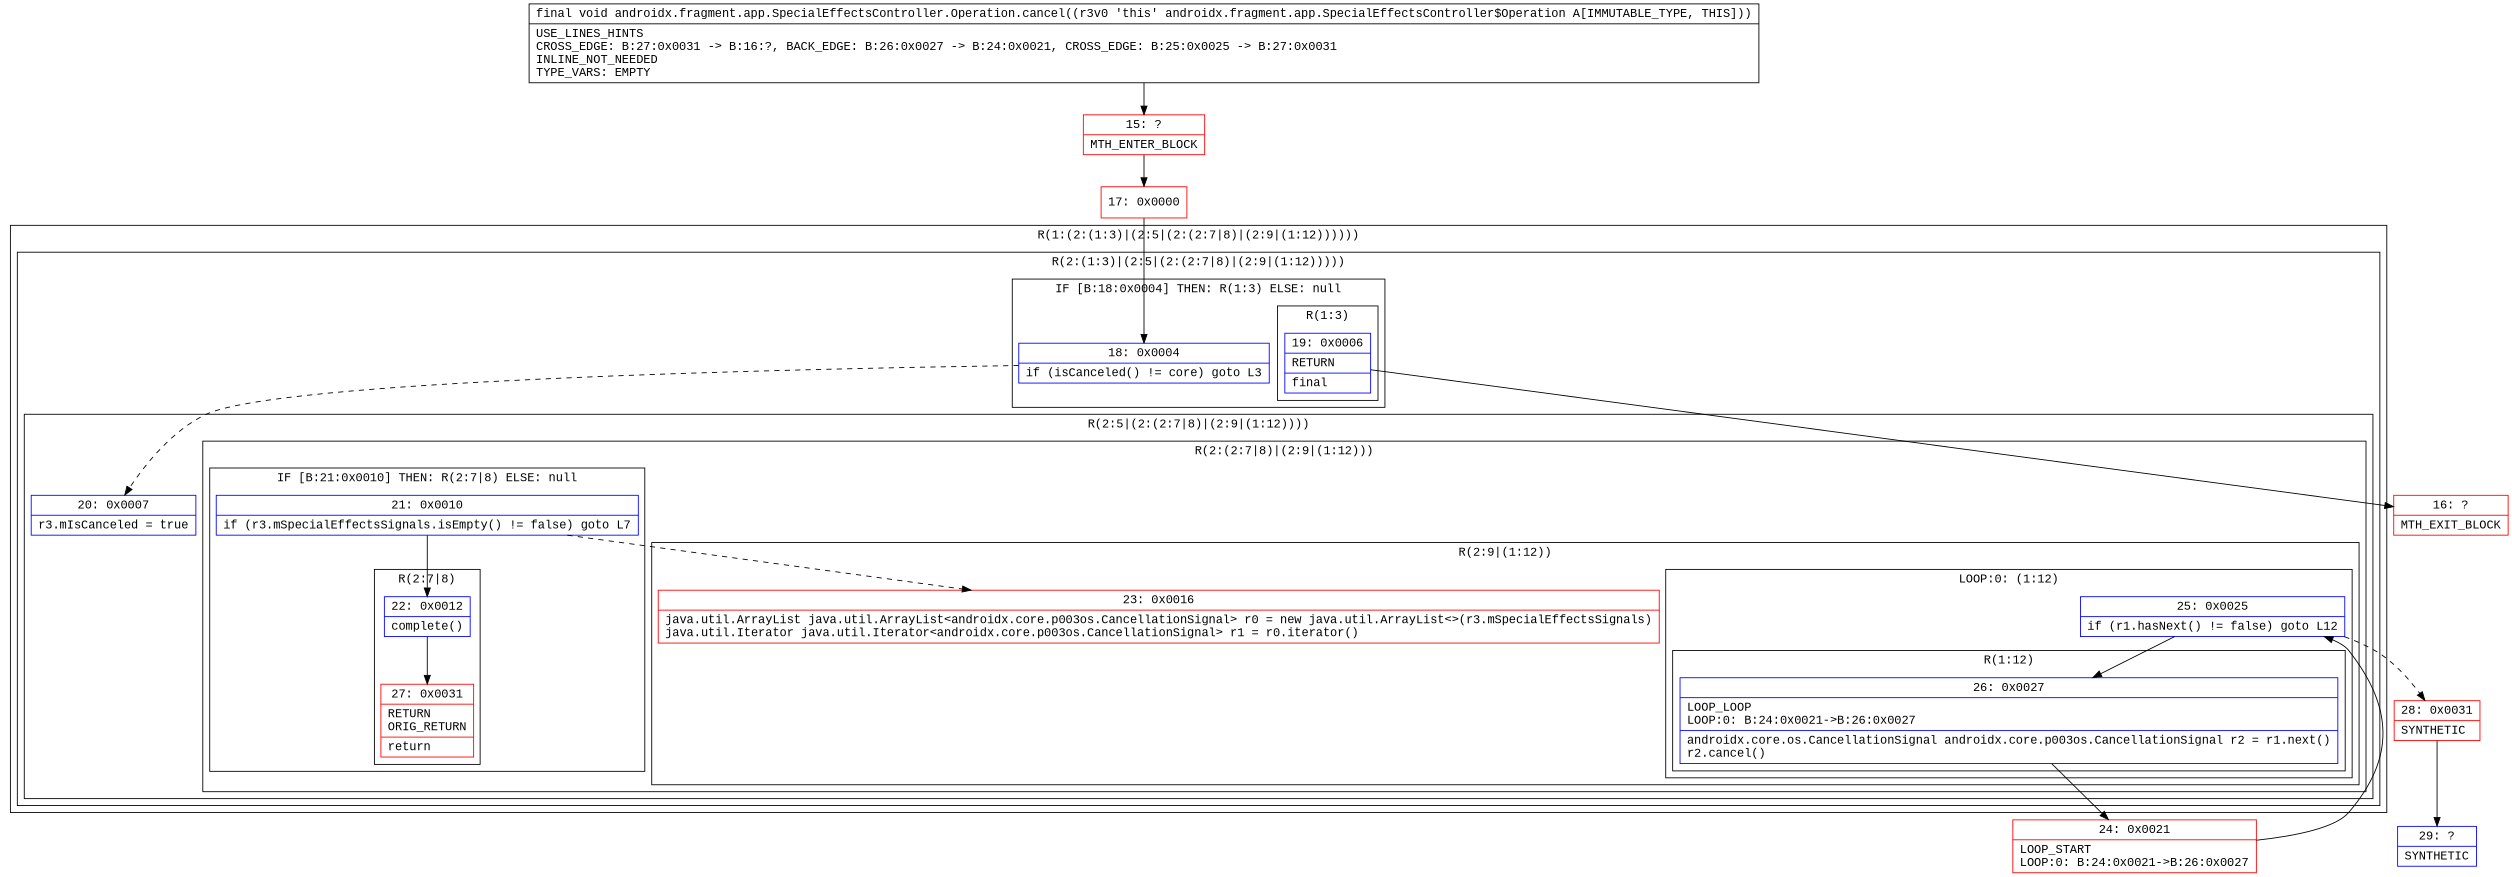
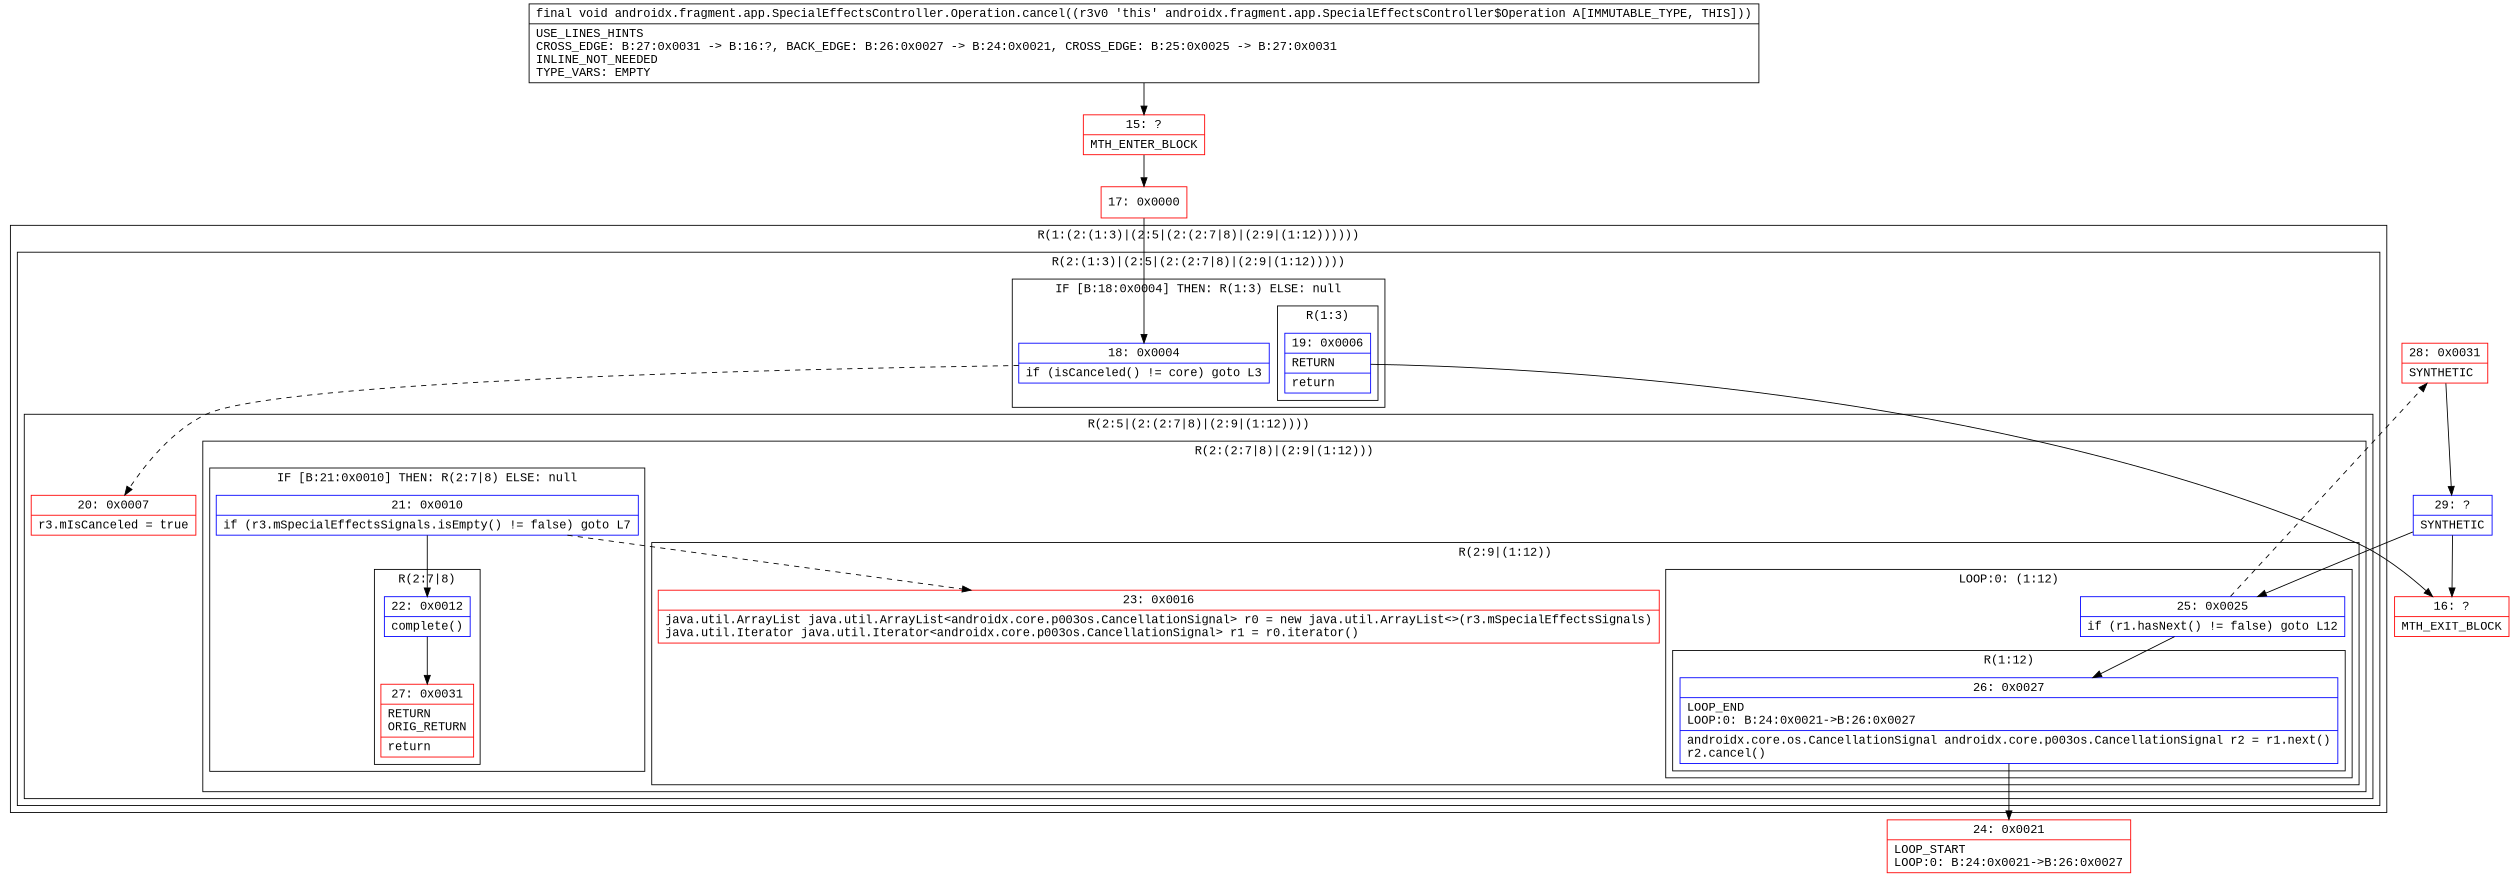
node "19: 0x0006": text "final" -> "return"
node "20: 0x0007": color blue -> red
edge "29: ?" -> "16: ?": added
node "26: 0x0027": text "LOOP_LOOP" -> "LOOP_END"
edge "24: 0x0021" -> "25: 0x0025": now "29: ?" -> "25: 0x0025"
